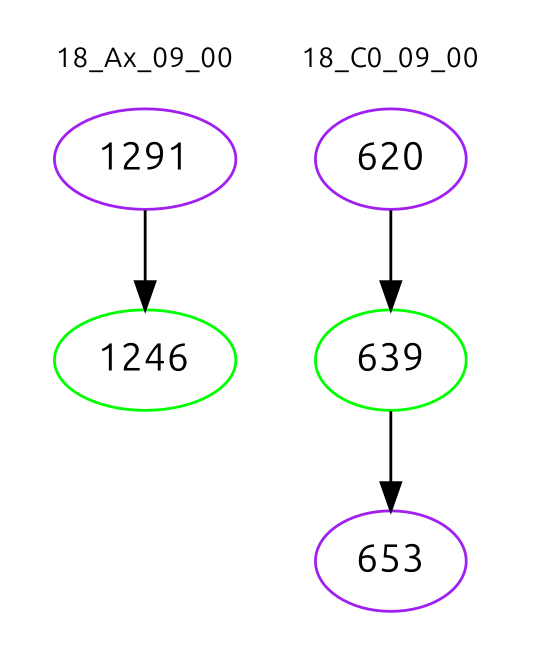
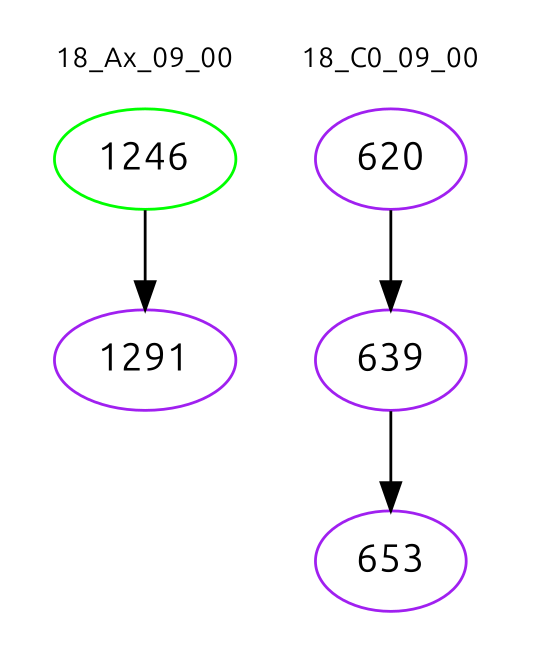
edge "1291" -> "1246": reversed
node "639": color green -> purple
